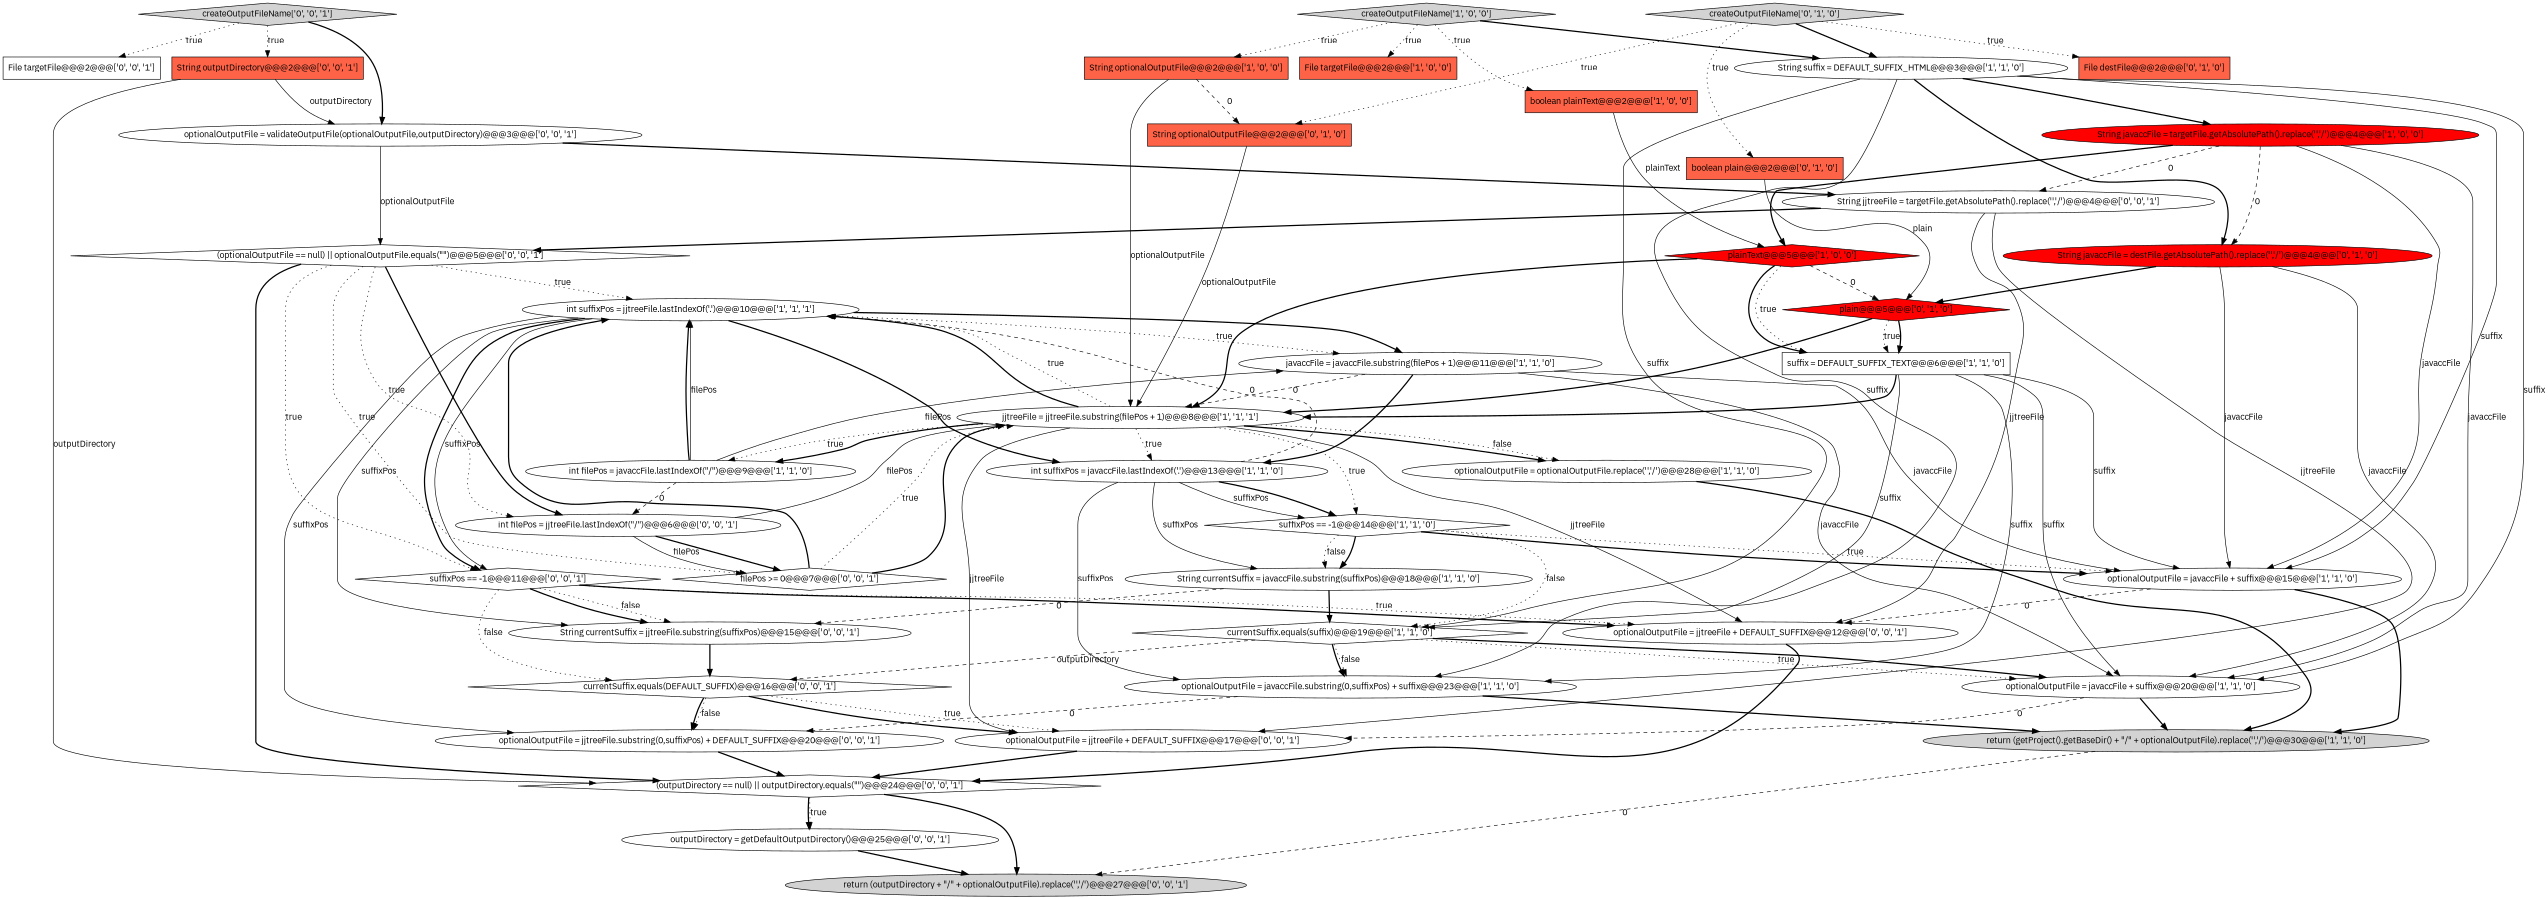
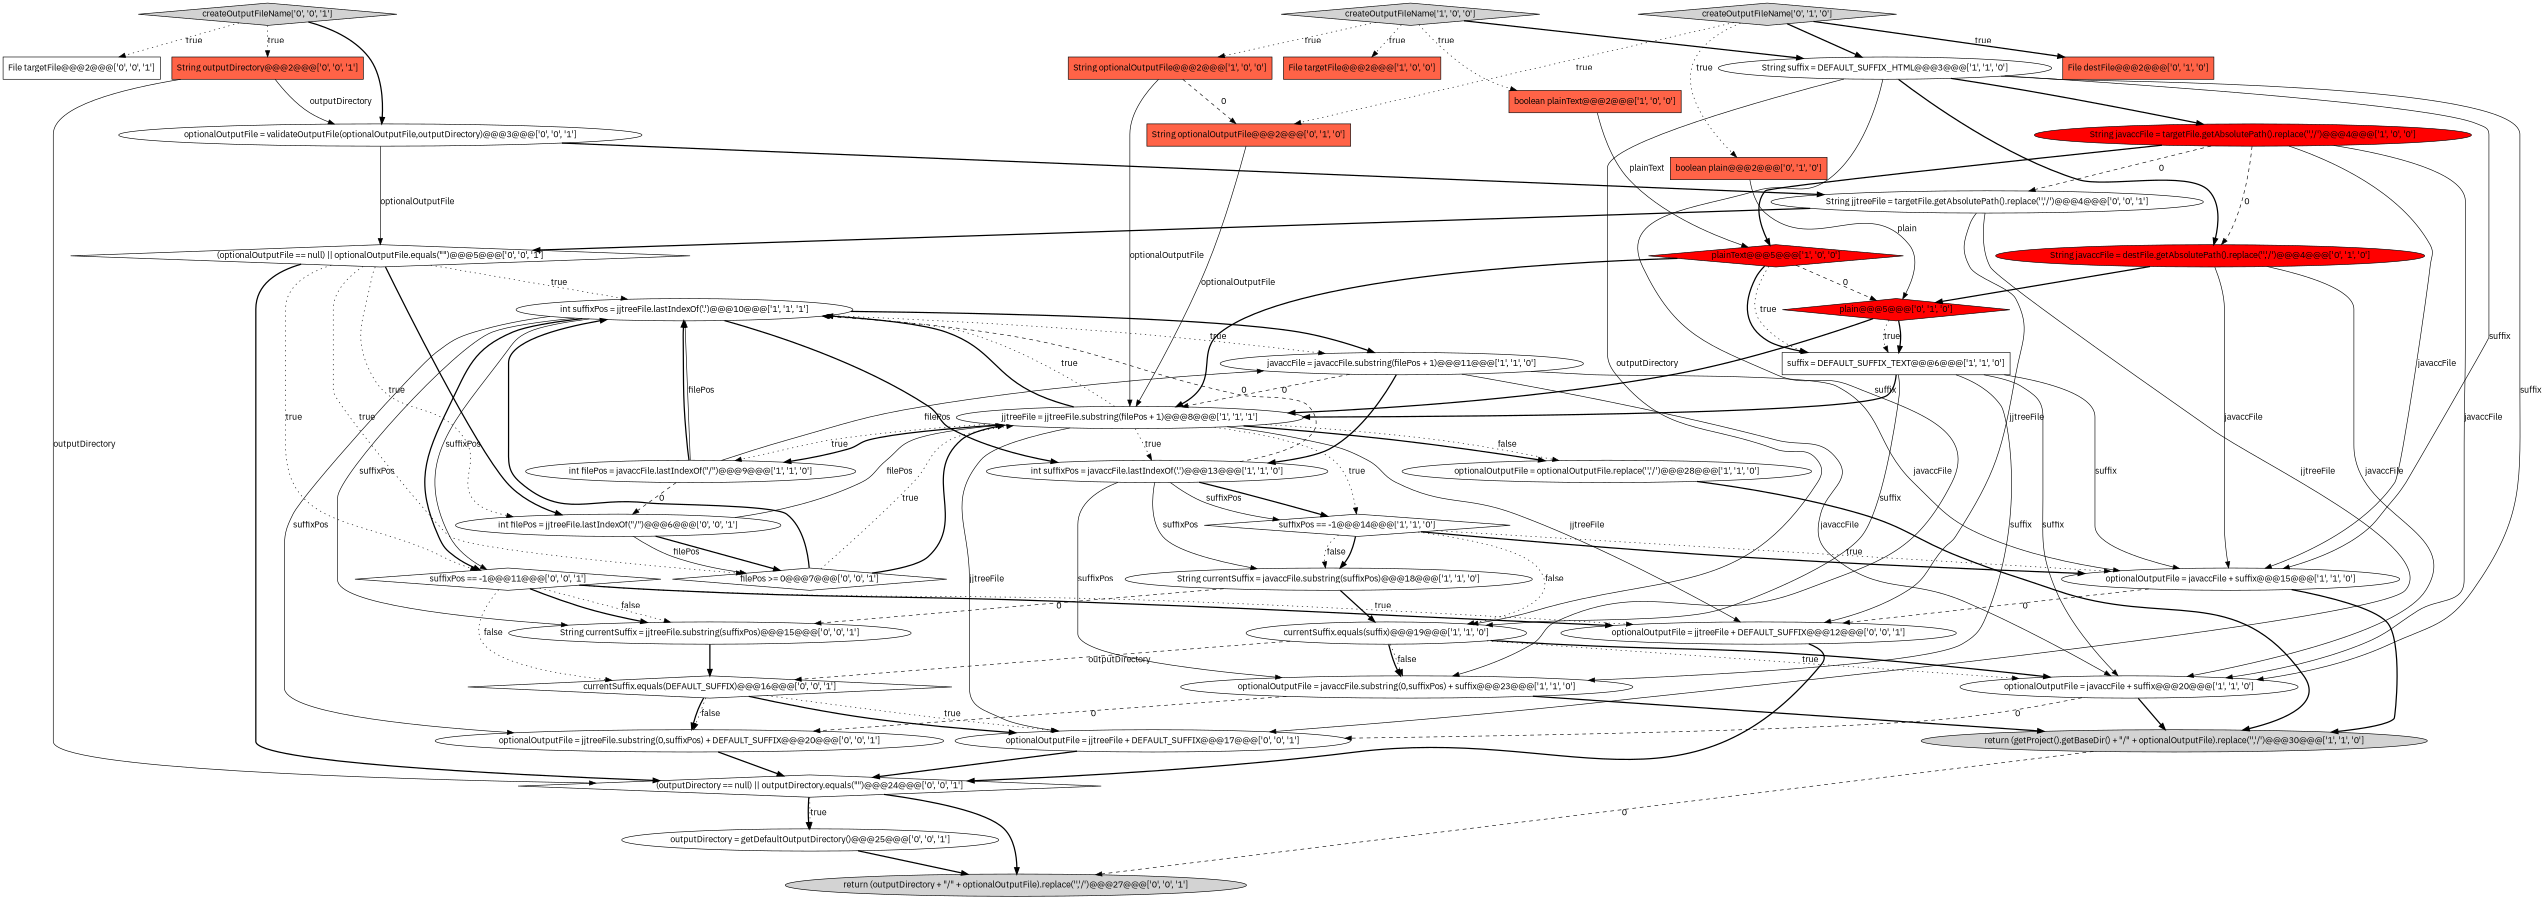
edge "createOutputFileName['0', '1', '0']" -> "File destFile@@@2@@@['0', '1', '0']": style dotted -> bold
edge "String suffix = DEFAULT_SUFFIX_HTML@@@3@@@['1', '1', '0']" -> "currentSuffix.equals(suffix)@@@19@@@['1', '1', '0']": label "suffix" -> "outputDirectory"
node "currentSuffix.equals(suffix)@@@19@@@['1', '1', '0']": shape diamond -> ellipse
